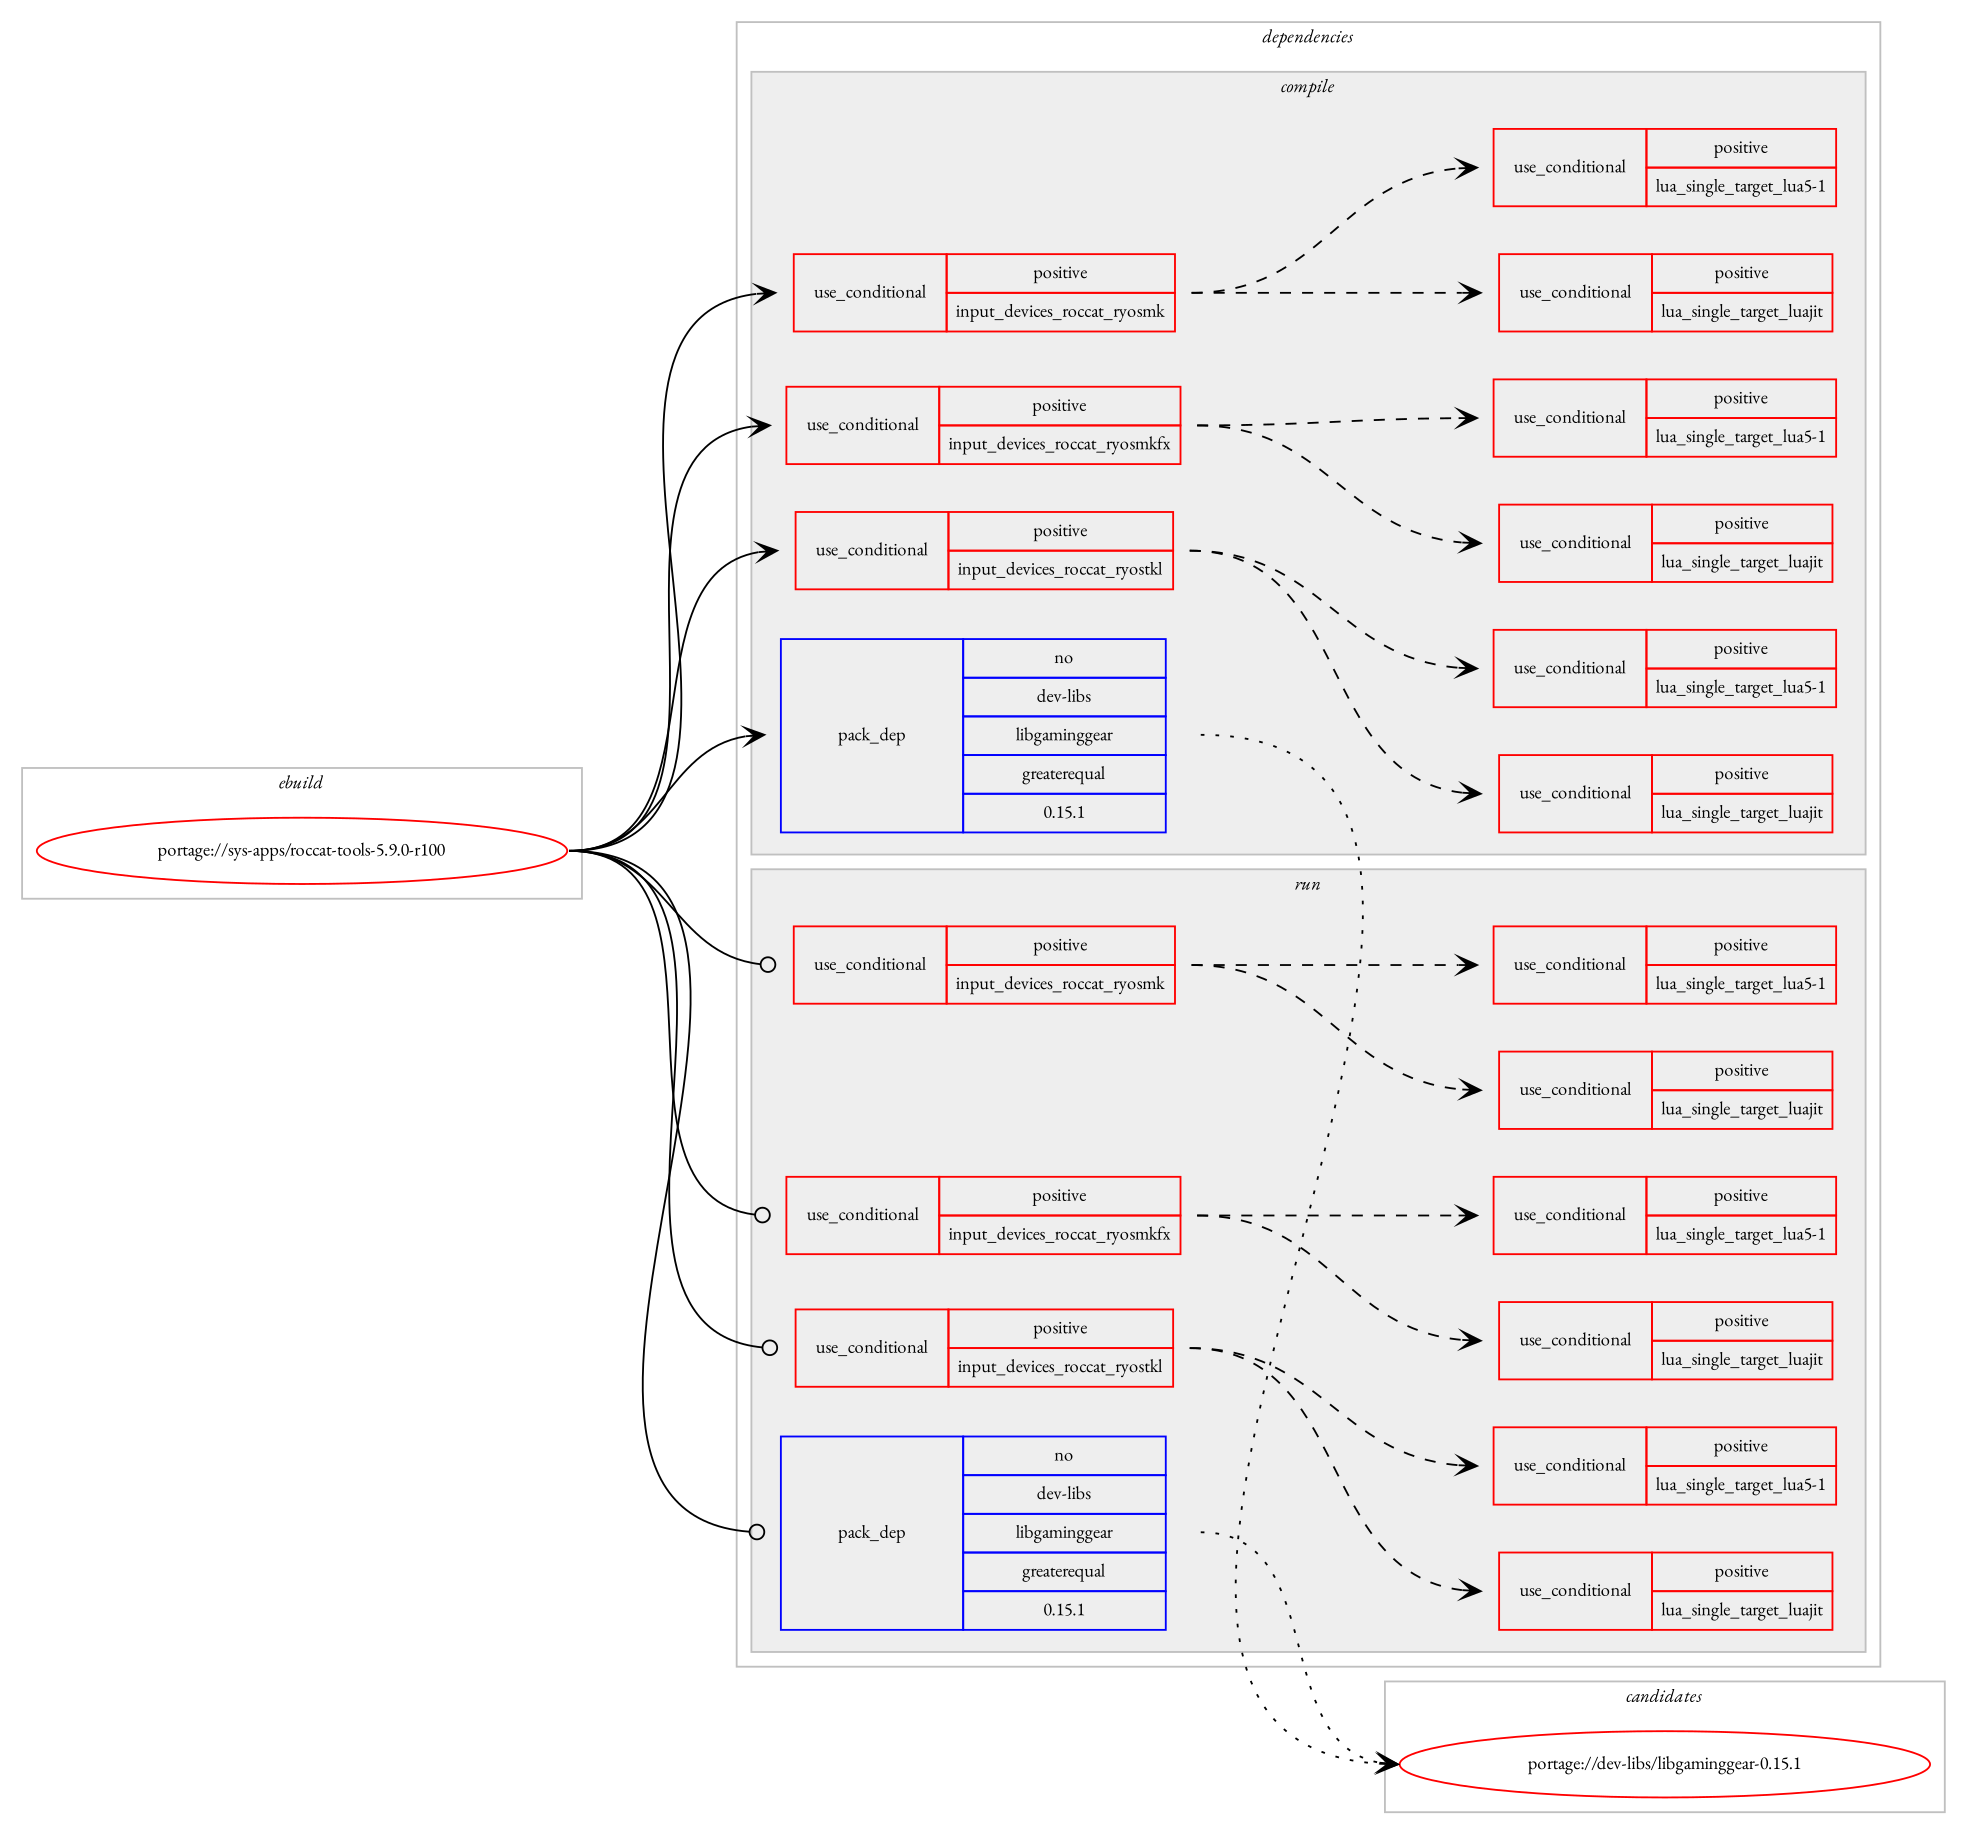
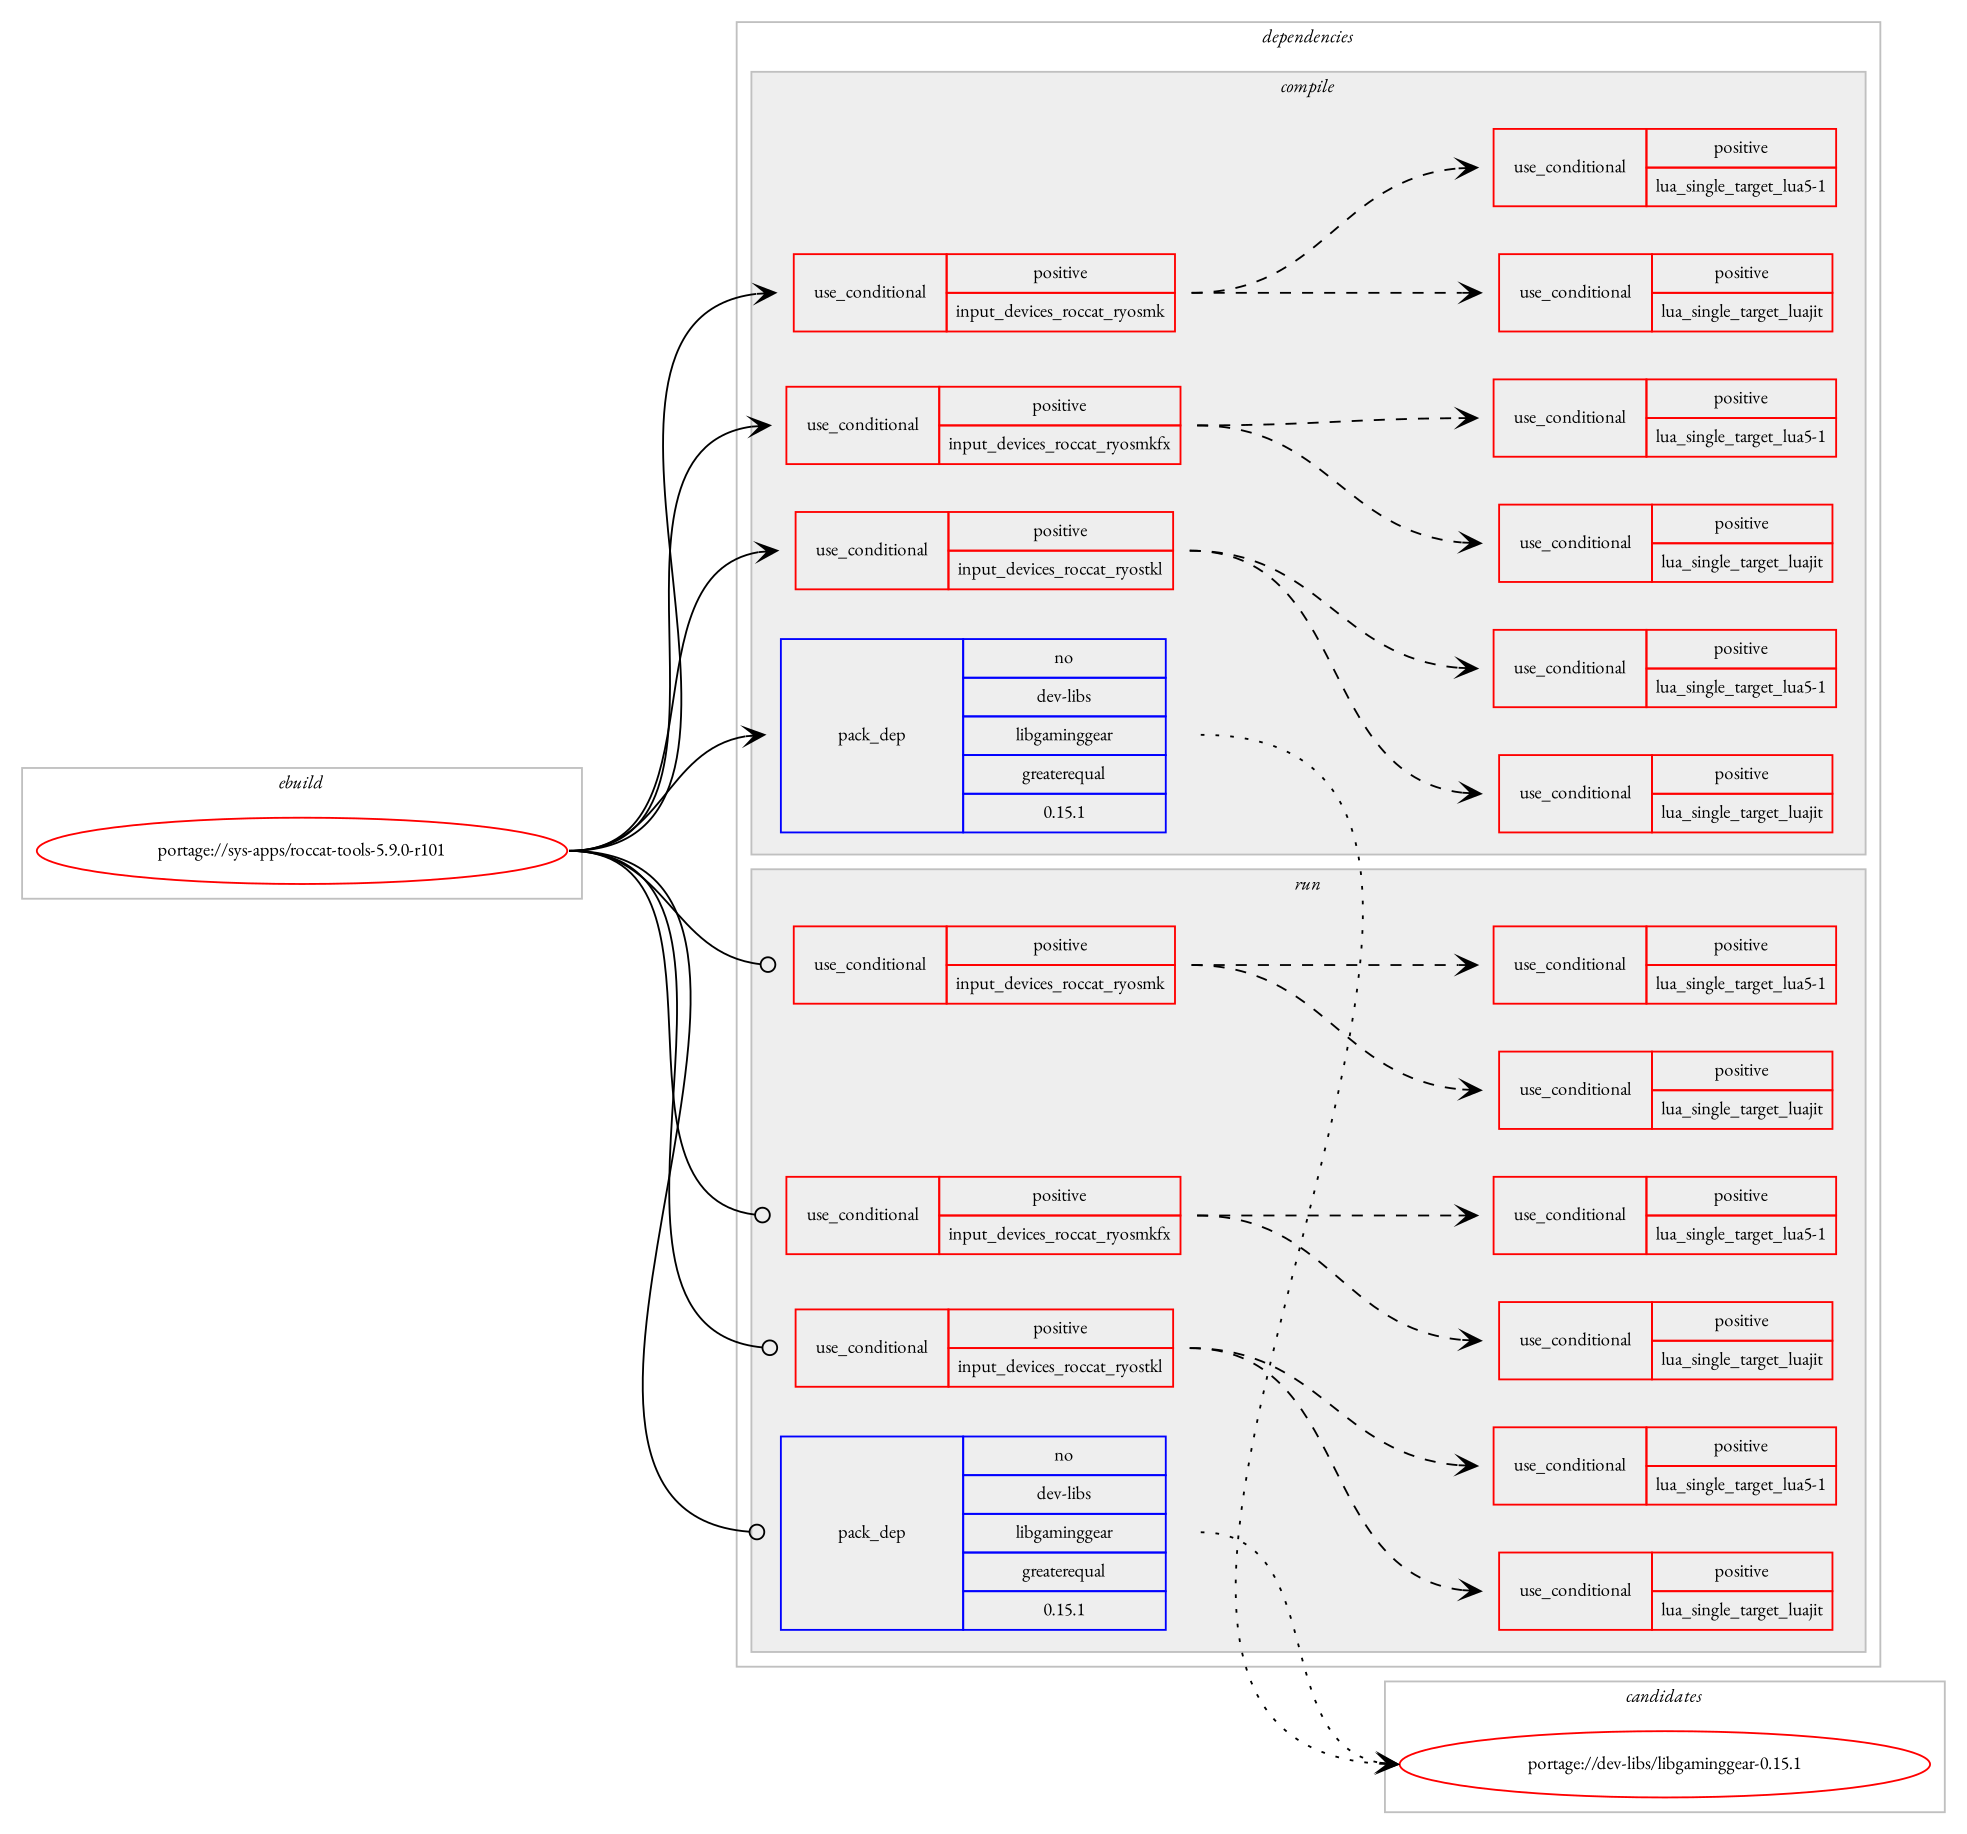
node "portage://sys-apps/roccat-tools-5.9.0-r100": label "portage://sys-apps/roccat-tools-5.9.0-r100" -> "portage://sys-apps/roccat-tools-5.9.0-r101"
